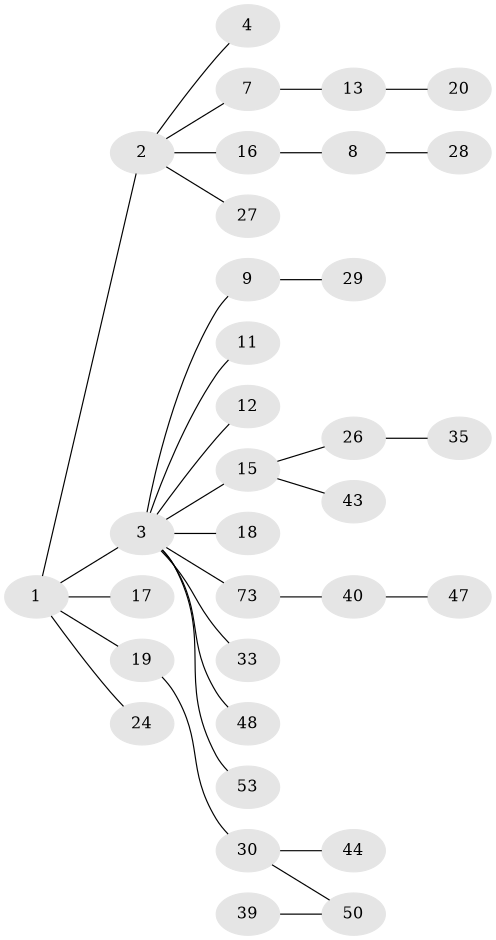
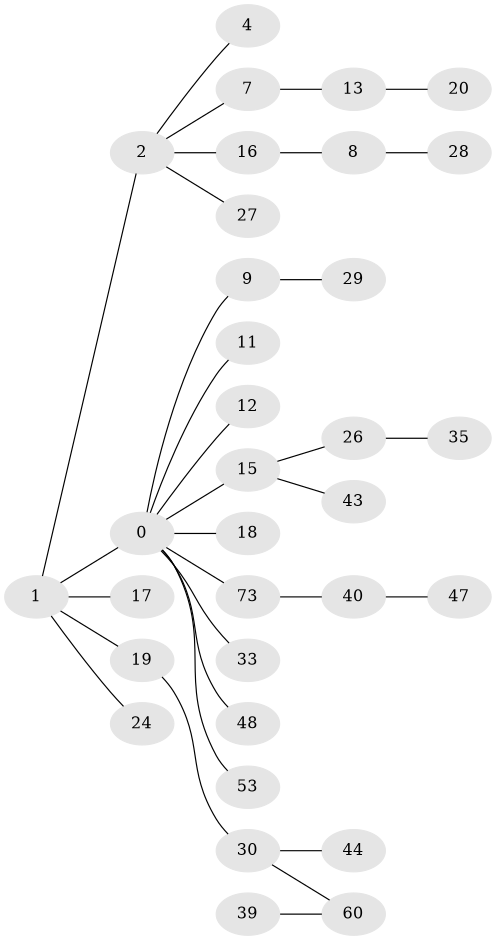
node "3": label "3" -> "0"
node "50": label "50" -> "60"
